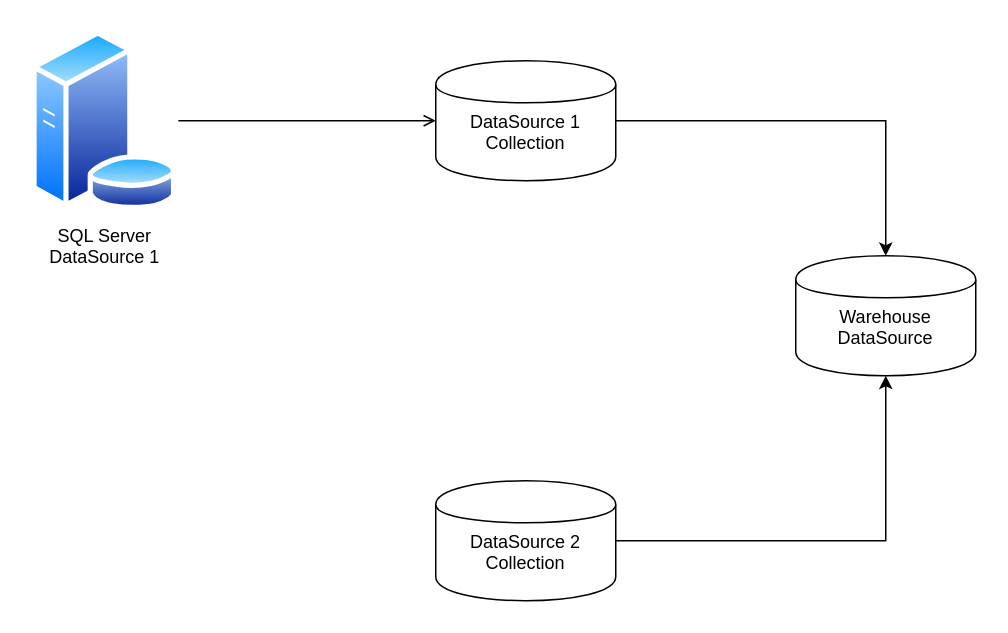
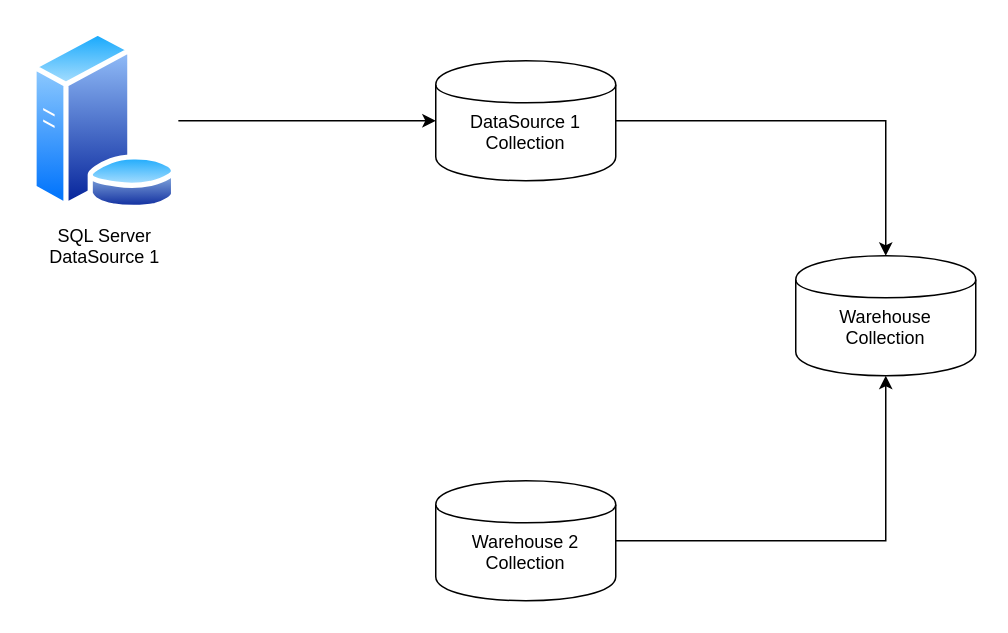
edge "SQL Server DataSource 1" -> "DataSource 1 Collection": arrowhead open -> classic
node "Warehouse DataSource": label "Warehouse DataSource" -> "Warehouse Collection"
node "DataSource 2 Collection": label "DataSource 2 Collection" -> "Warehouse 2 Collection"
